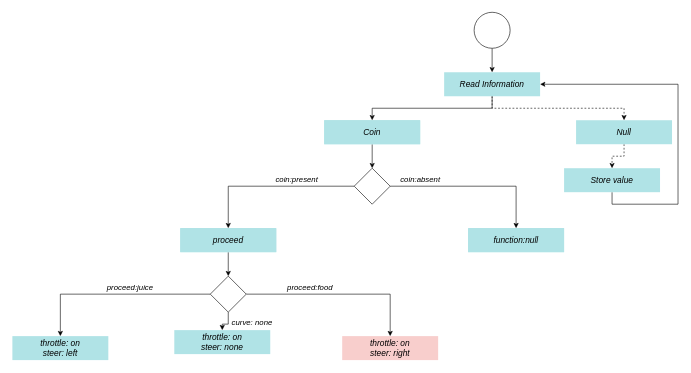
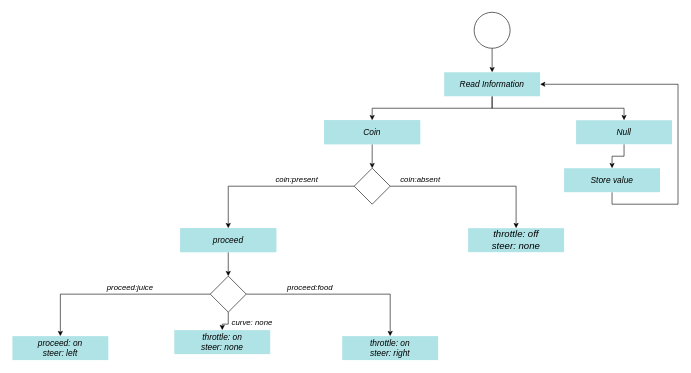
edge "Read Information" -> "Null": style dashed -> solid
edge "Null" -> "Store value": style dashed -> solid
node "function:null": removed
node "throttle: onsteer: left": label "throttle: onsteer: left" -> "proceed: onsteer: left"
node "throttle: onsteer: right": fillcolor #f8cecc -> #b0e3e6
